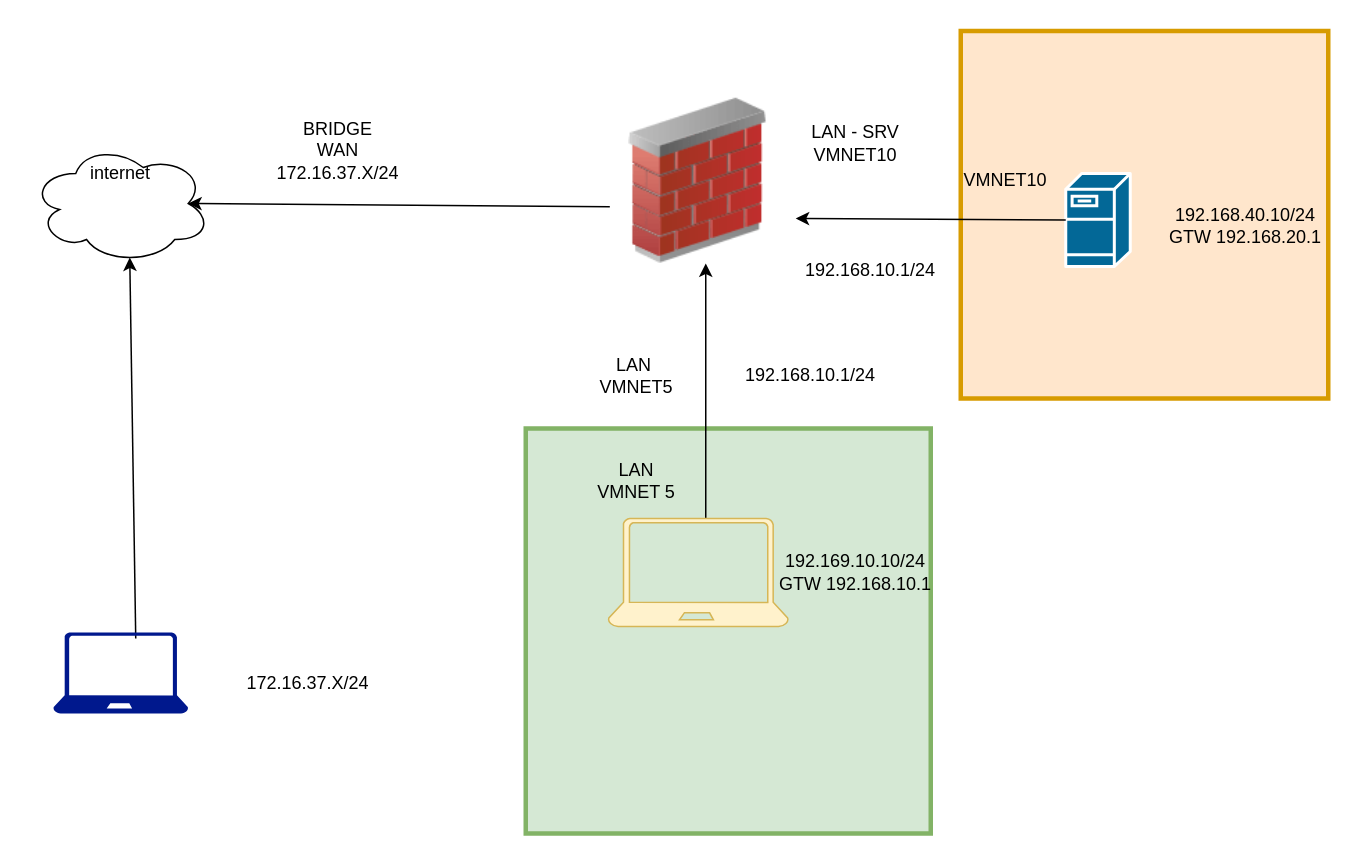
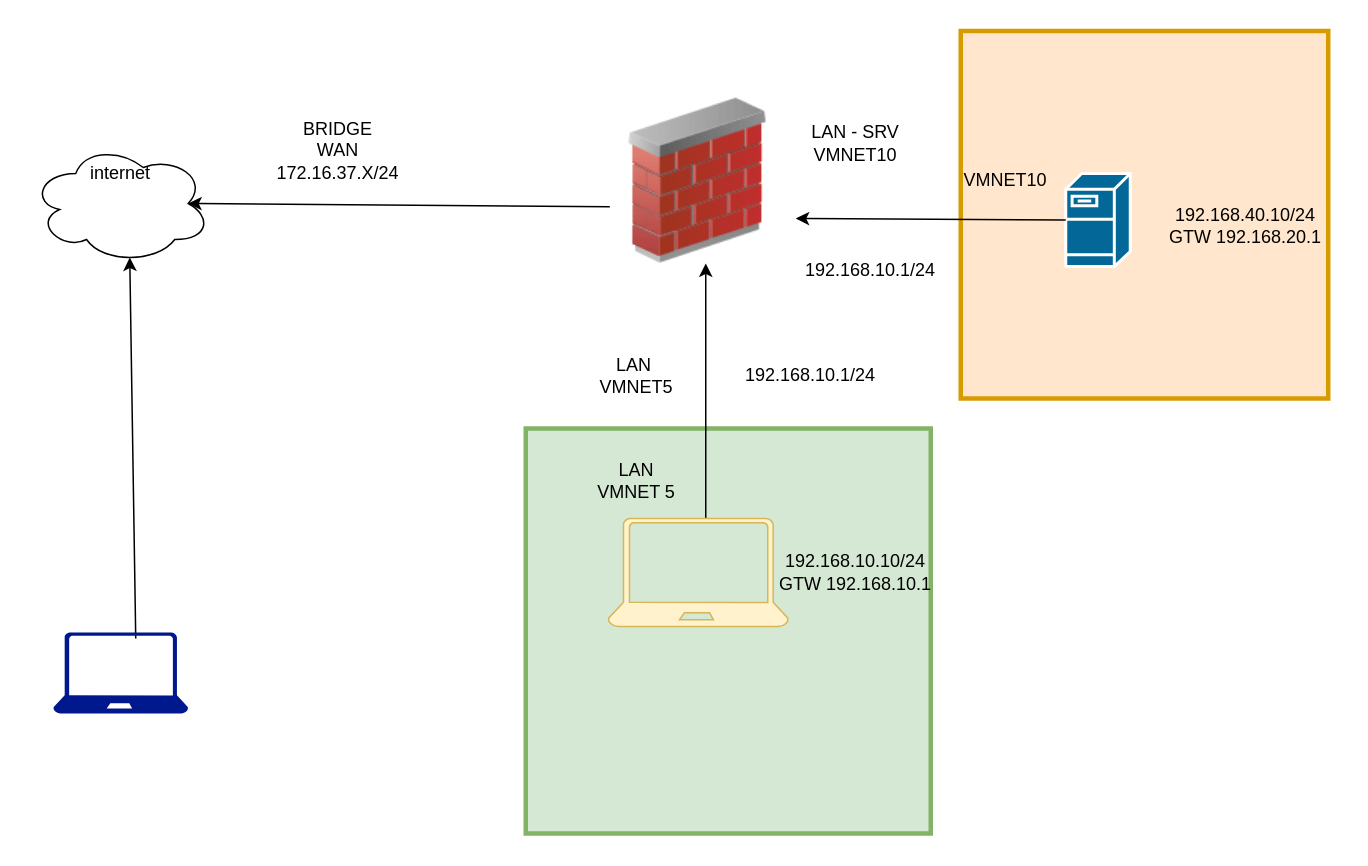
node "192.169.10.10/24 GTW 192.168.10.1": label "192.169.10.10/24 GTW 192.168.10.1" -> "192.168.10.10/24 GTW 192.168.10.1"
node "172.16.37.X/24": removed
